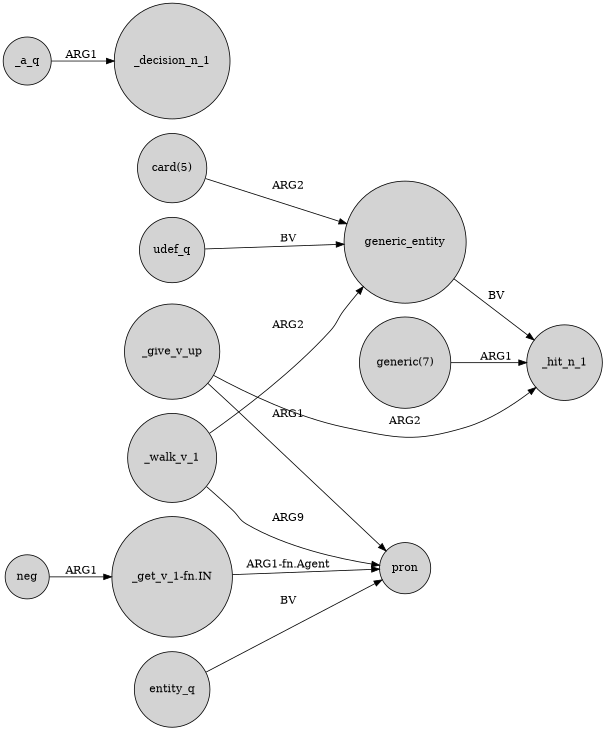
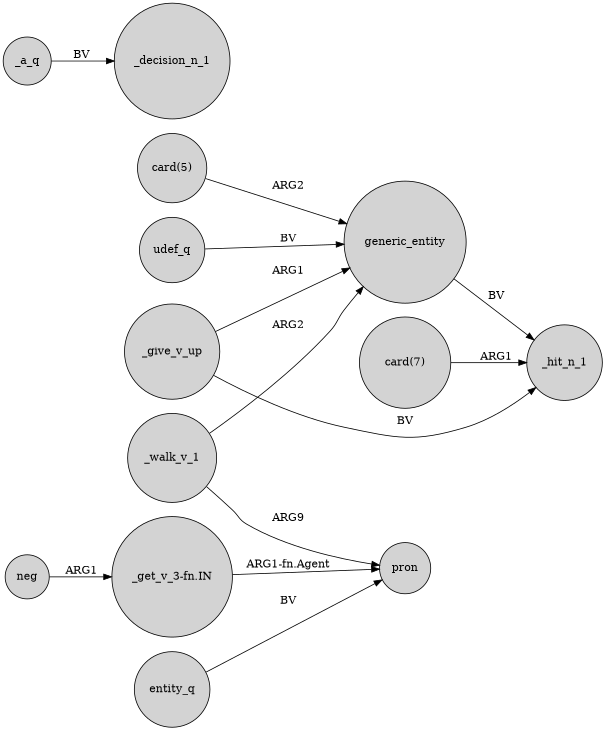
edge "_a_q" -> "_decision_n_1": label "ARG1" -> "BV"
node "generic(7)": label "generic(7)" -> "card(7)"
edge "_give_v_up" -> "_hit_n_1": label "ARG2" -> "BV"
edge "_give_v_up" -> "pron": now "_give_v_up" -> "generic_entity"
node "_get_v_1-fn.IN": label "_get_v_1-fn.IN" -> "_get_v_3-fn.IN"
